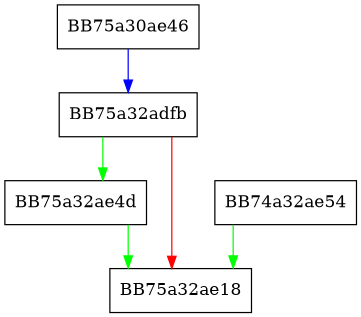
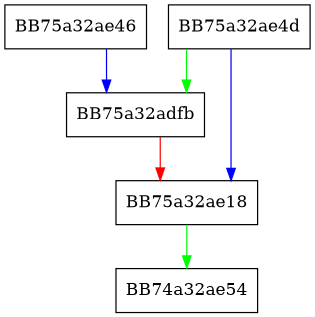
node "BB75a30ae46": label "BB75a30ae46" -> "BB75a32ae46"
edge "BB75a32adfb" -> "BB75a32ae4d": reversed
edge "BB75a32ae4d" -> "BB75a32ae18": color green -> blue
edge "BB74a32ae54" -> "BB75a32ae18": reversed
